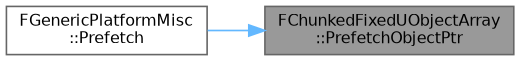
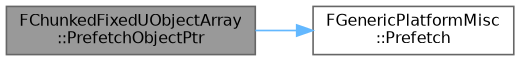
edge "FGenericPlatformMisc ::Prefetch" -> "FChunkedFixedUObjectArray ::PrefetchObjectPtr": reversed
